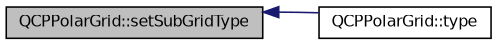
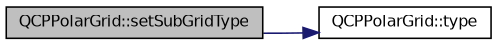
edge "QCPPolarGrid::type" -> "QCPPolarGrid::setSubGridType": reversed
